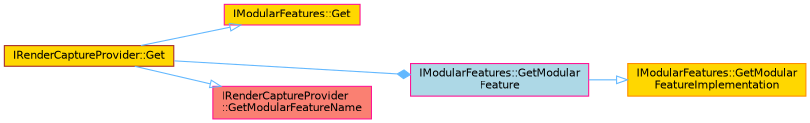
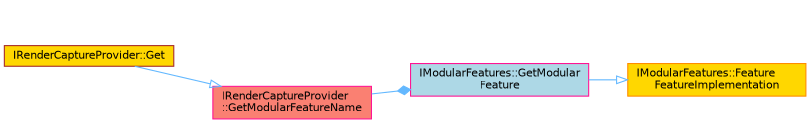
node "IModularFeatures::Get": removed
edge "IRenderCaptureProvider::Get" -> "IModularFeatures::GetModular Feature": now "IRenderCaptureProvider ::GetModularFeatureName" -> "IModularFeatures::GetModular Feature"
node "IModularFeatures::GetModular FeatureImplementation": label "IModularFeatures::GetModular FeatureImplementation" -> "IModularFeatures::Feature FeatureImplementation"
